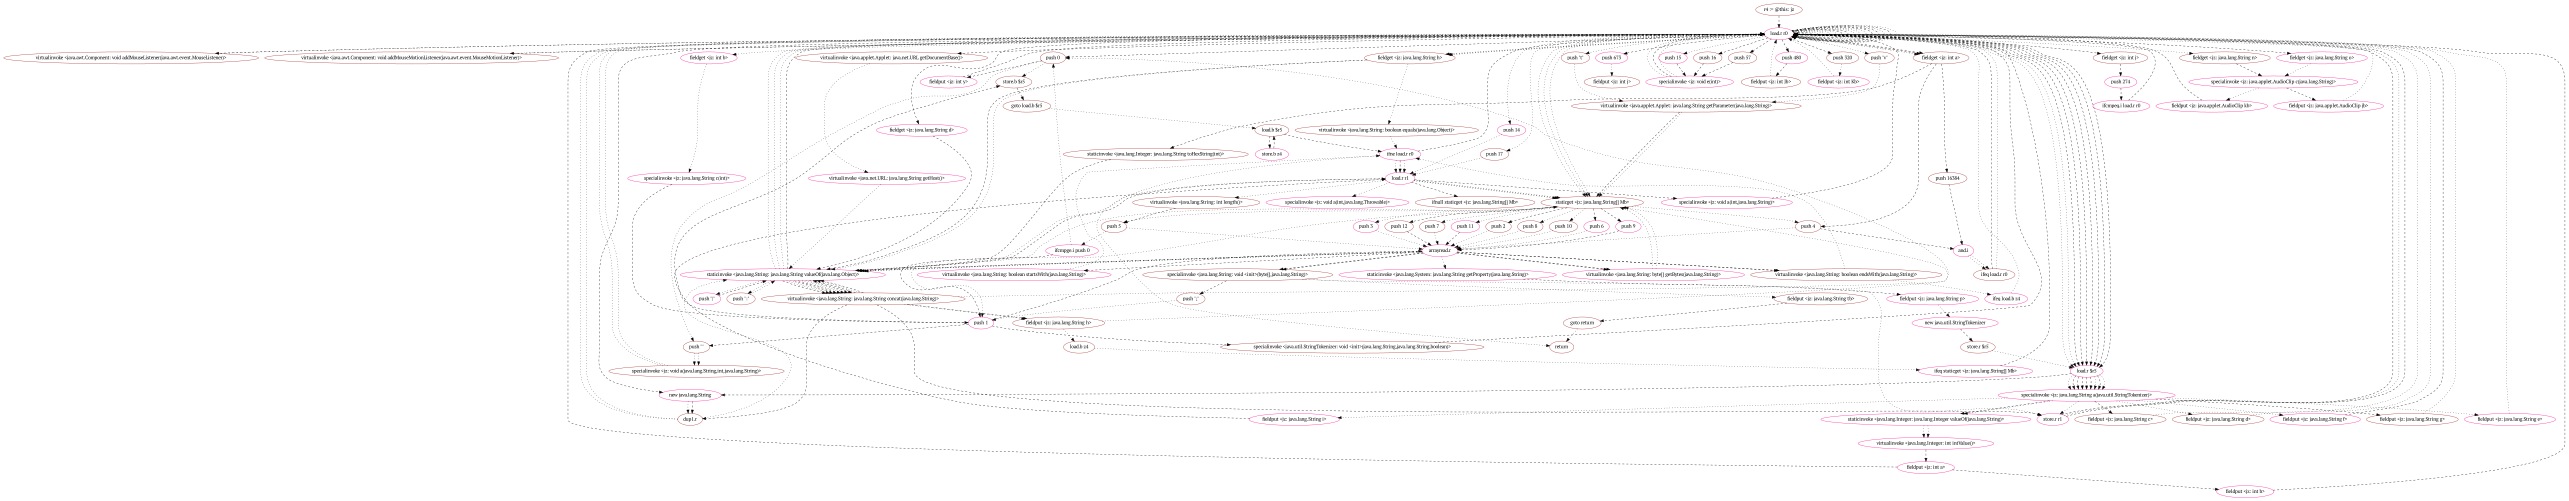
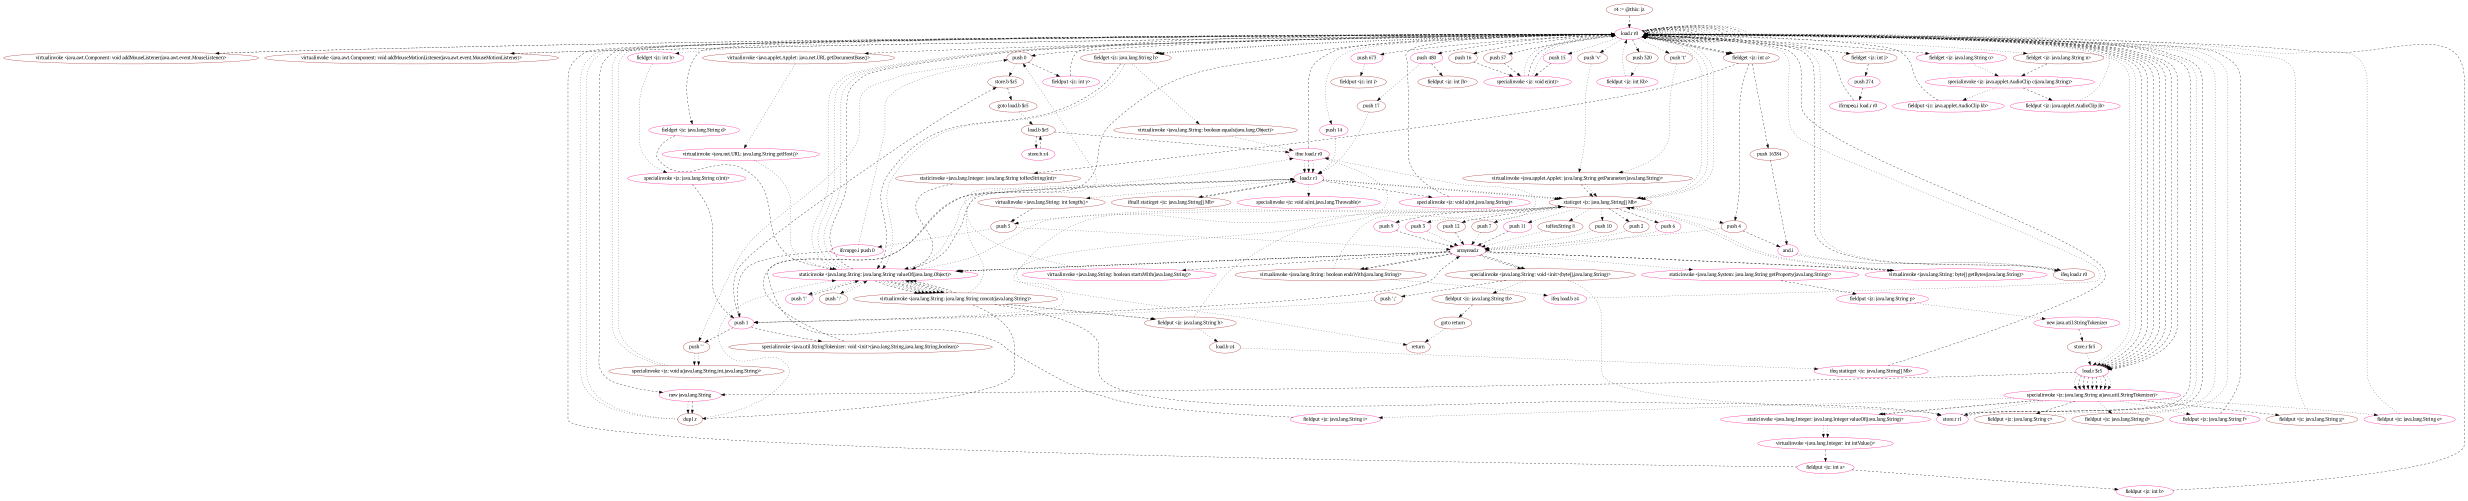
edge "load.r r0" -> "push 17": now "push 480" -> "push 17"
edge "fieldput <jz: int Jb>" -> "load.r r0": removed
edge "ifnull staticget <jz: java.lang.String[] Mb>" -> "load.r r1": added
node "push 8": label "push 8" -> "toHexString 8"
